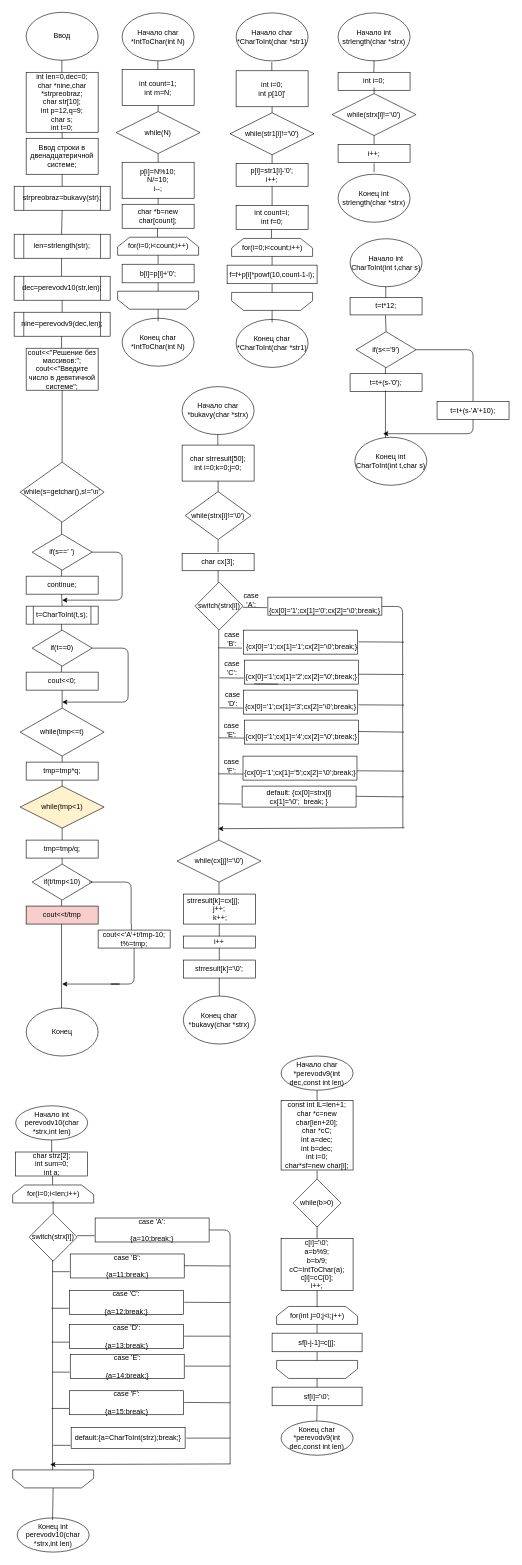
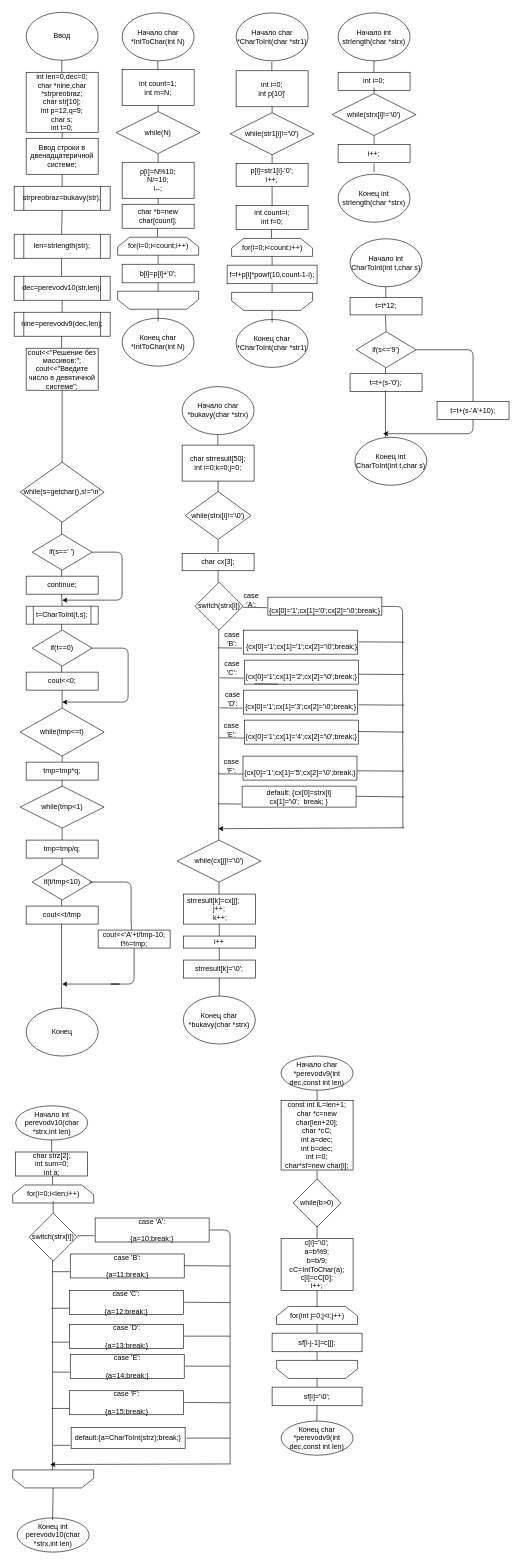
node "while(tmp<1)": fillcolor #fff2cc -> #ffffff
node "cout<<t/tmp": fillcolor #f8cecc -> #ffffff
